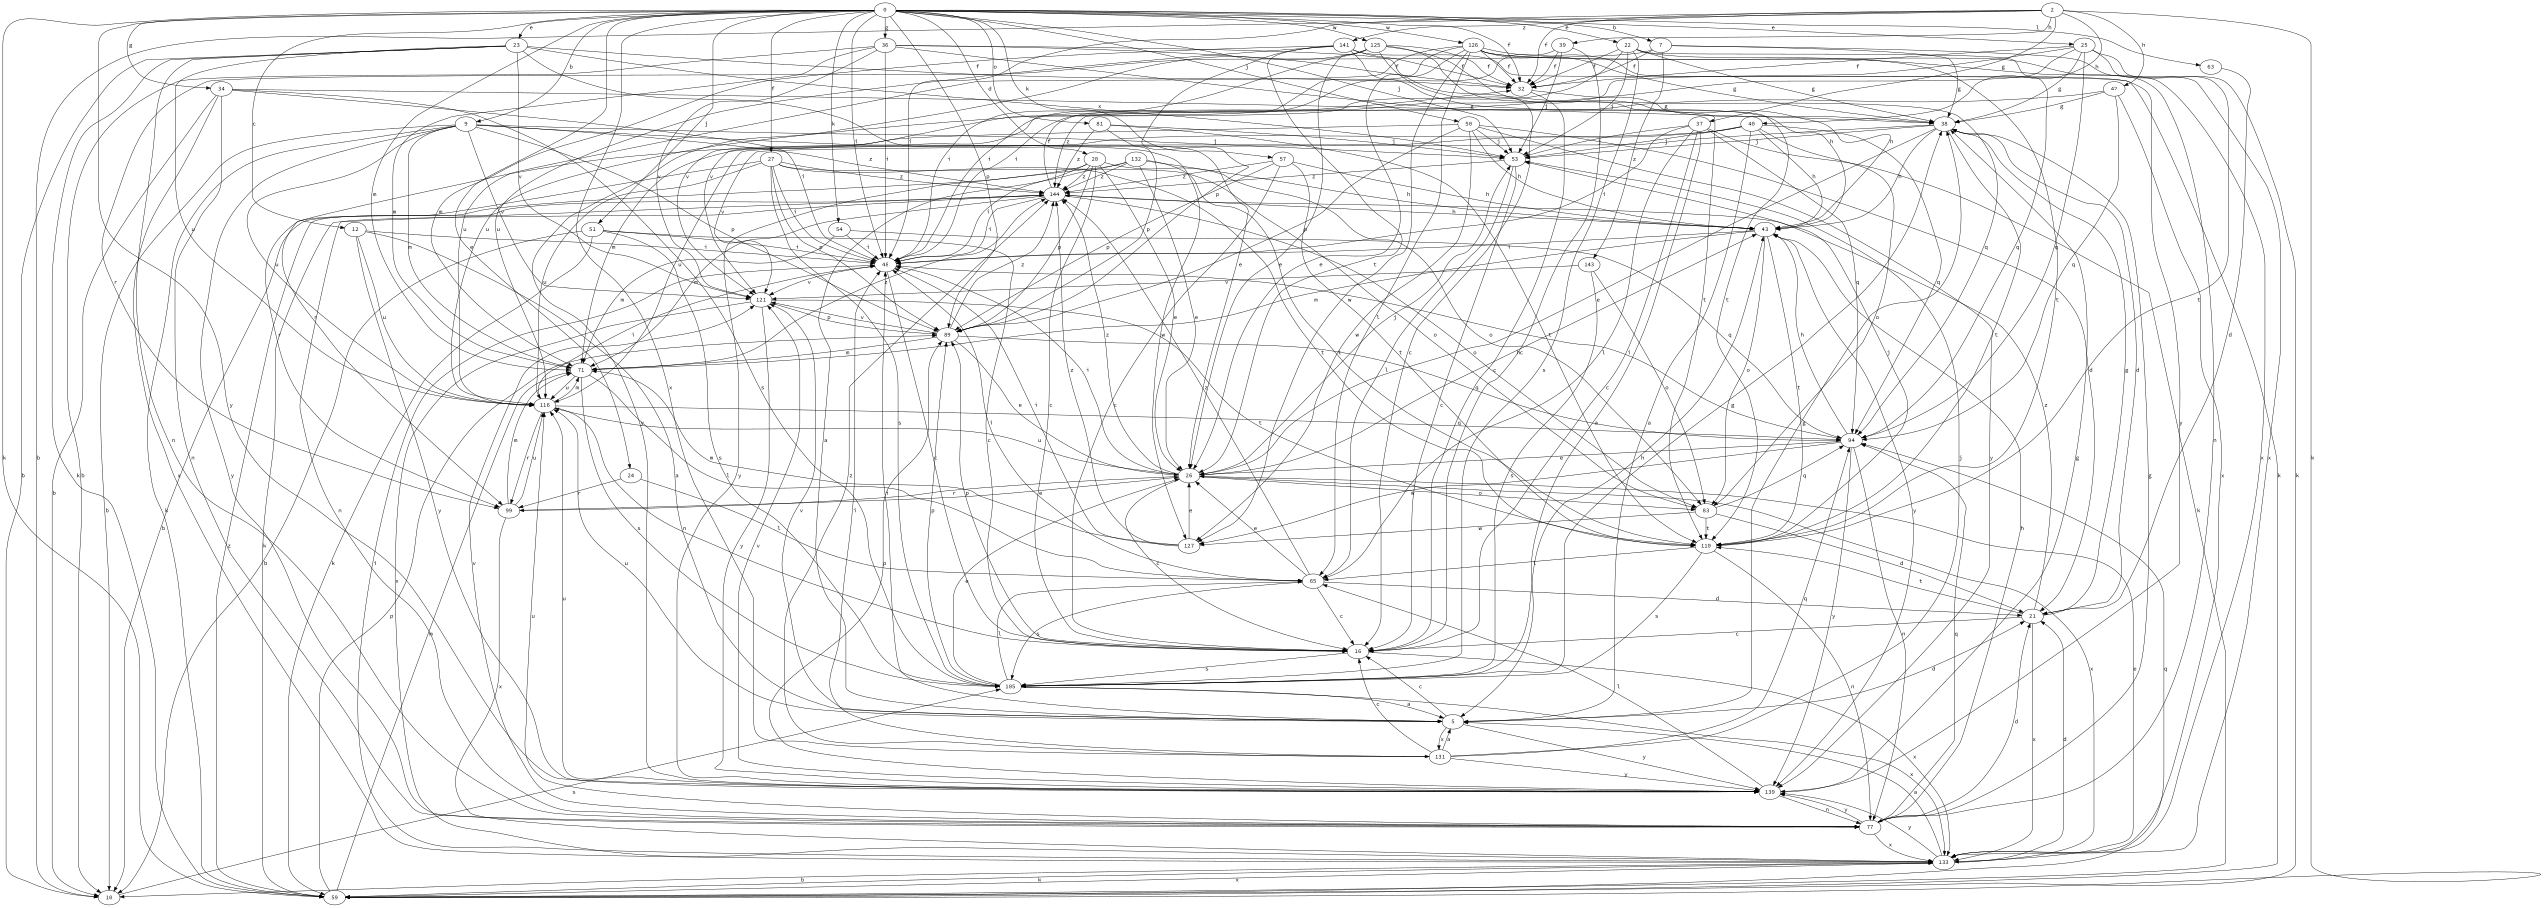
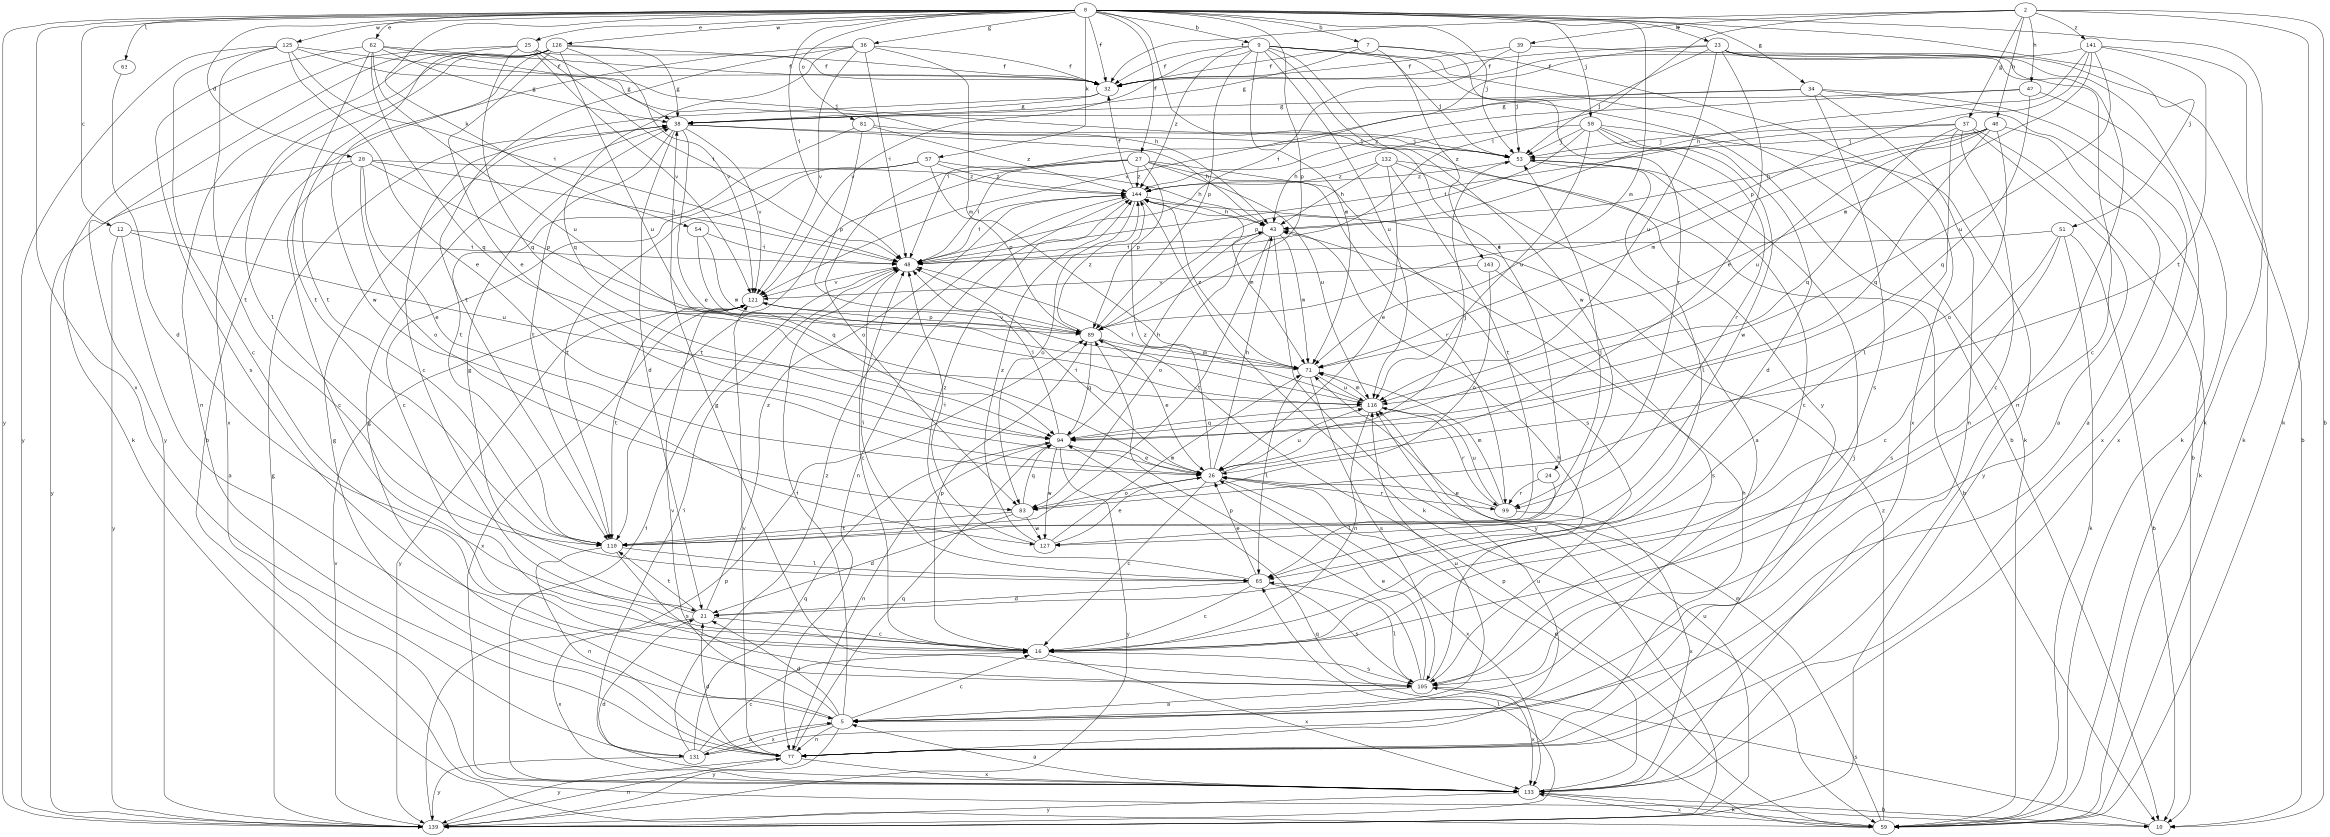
node "22": label "22" -> "62"
edge "9" -> "32": added, label "f"
edge "23" -> "53": label "x" -> "j"
edge "50" -> "116": added, label "u"
edge "5" -> "77": added, label "n"
